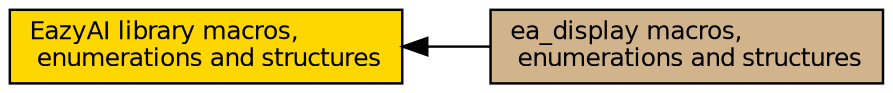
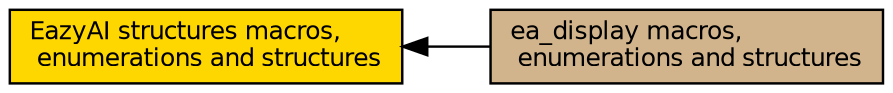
node "EazyAI library macros, enumerations and structures": label "EazyAI library macros, enumerations and structures" -> "EazyAI structures macros, enumerations and structures"
